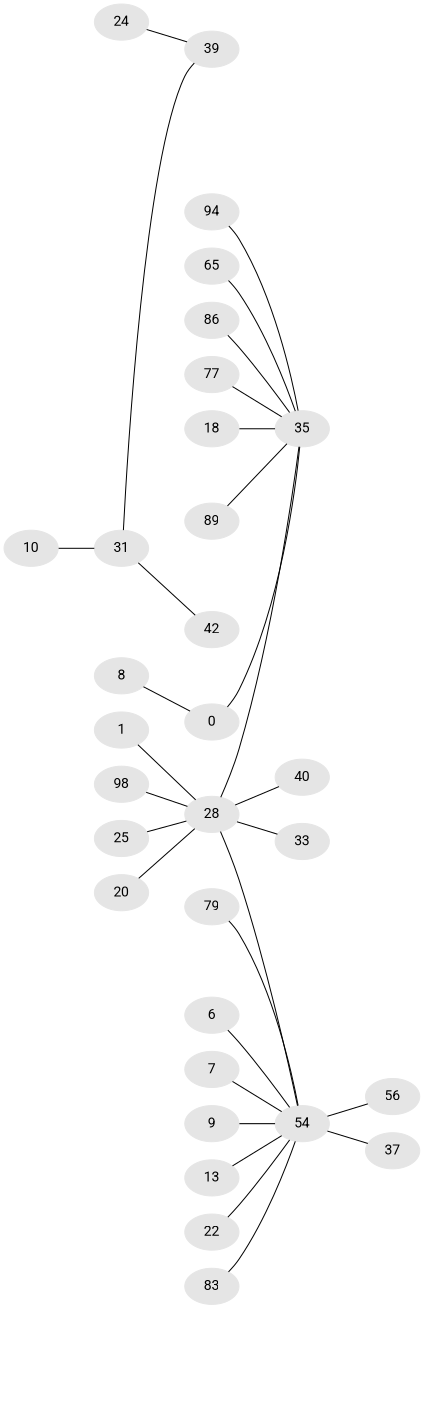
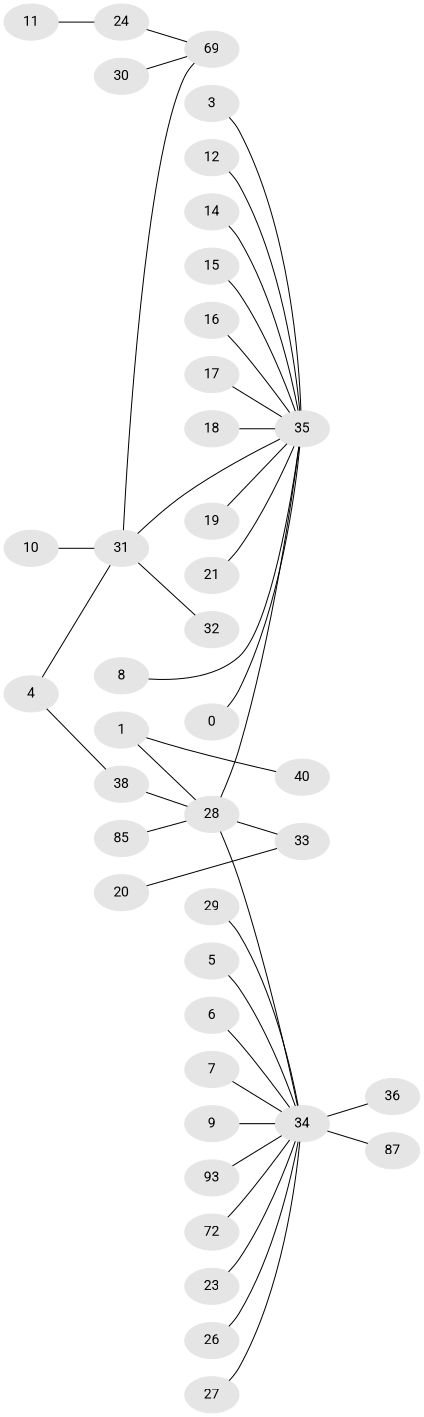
node "11": added
node "39": label "39" -> "69"
node "30": added
node "3": added
node "12": added
node "94": label "94" -> "14"
node "65": label "65" -> "15"
node "86": label "86" -> "16"
node "77": label "77" -> "17"
edge "35" -- "31": added
node "89": label "89" -> "19"
node "21": added
node "42": label "42" -> "32"
node "4": added
edge "8" -- "0": now "8" -- "35"
node "98": label "98" -> "38"
edge "40" -- "28": now "40" -- "1"
node "25": label "25" -> "85"
edge "28" -- "20": now "33" -- "20"
node "79": label "79" -> "29"
node "5": added
node "56": label "56" -> "36"
node "54": label "54" -> "34"
node "37": label "37" -> "87"
node "13": label "13" -> "93"
node "22": label "22" -> "72"
node "83": label "83" -> "23"
node "26": added
node "27": added
